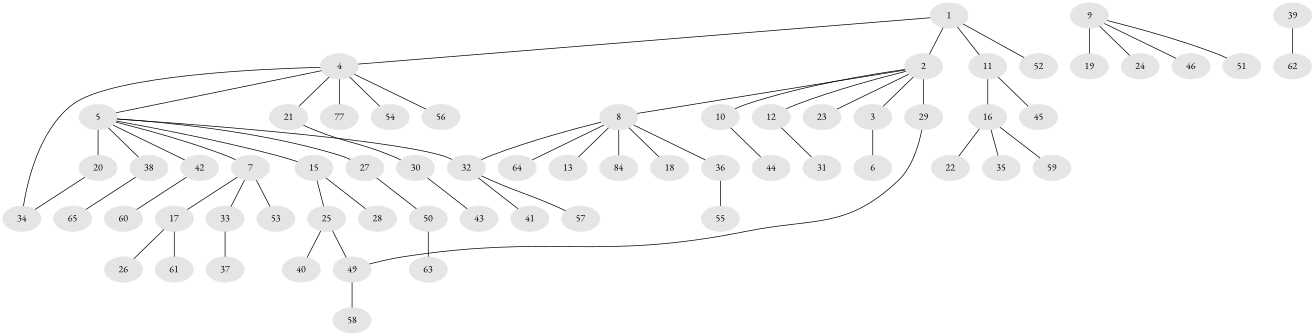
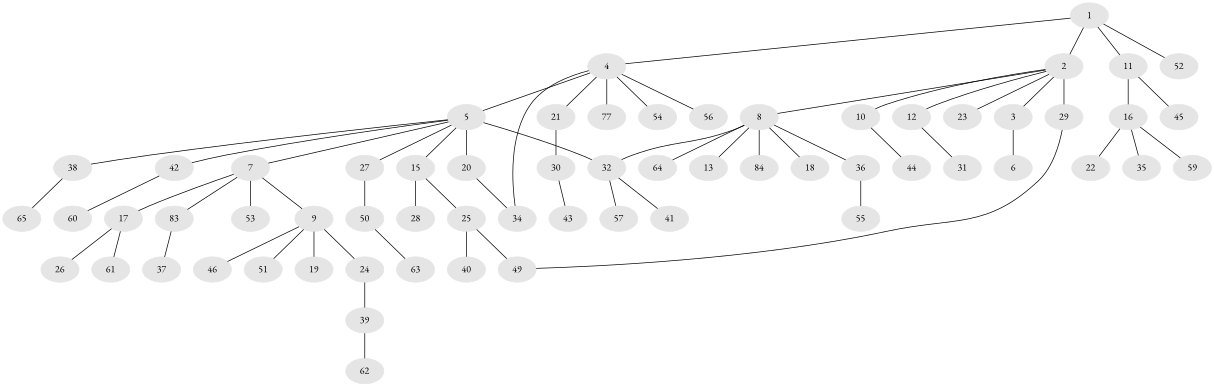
edge "7" -- "9": added
node "33": label "33" -> "83"
edge "24" -- "39": added
node "58": removed
